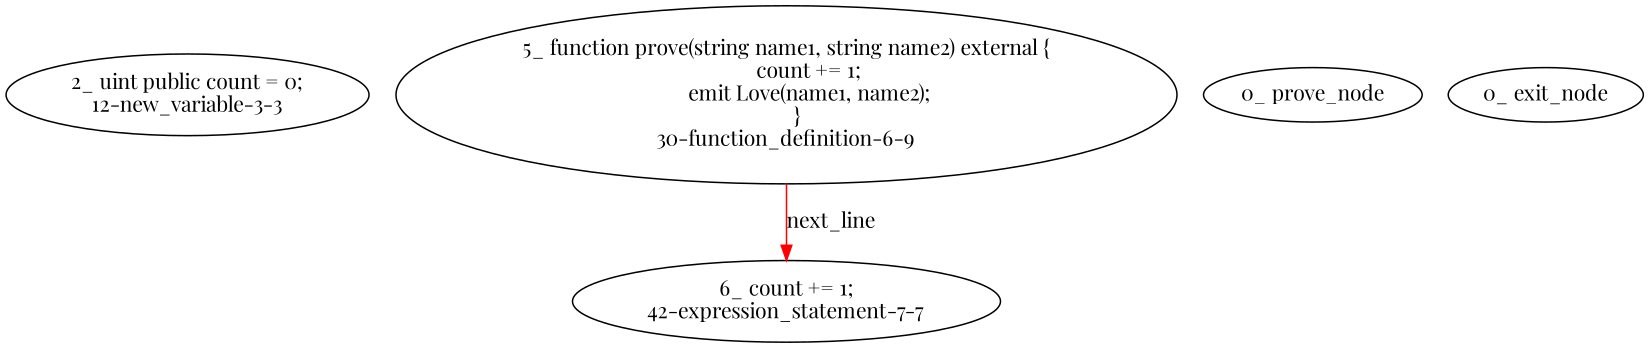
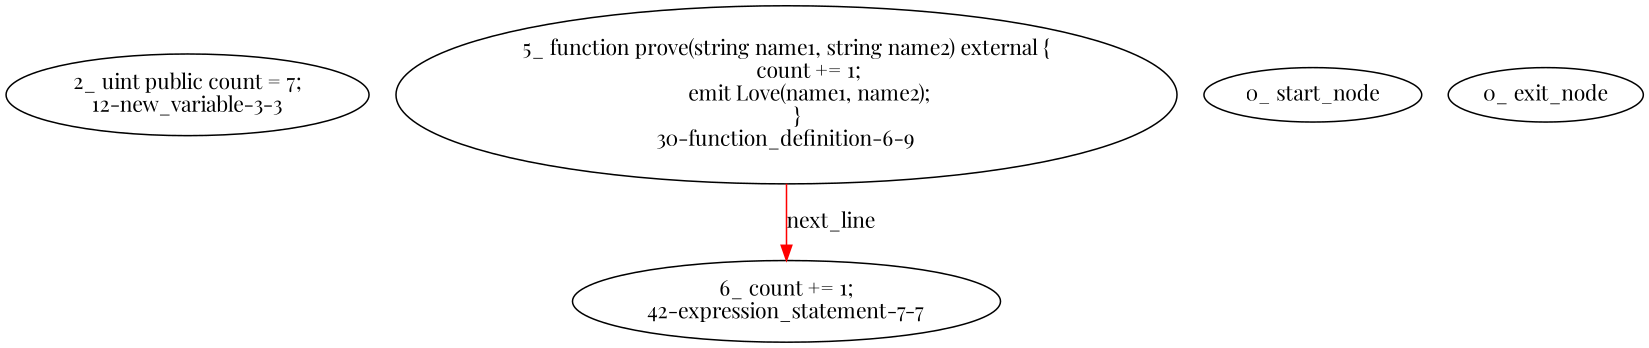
node "2_ uint public count = 0; 12-new_variable-3-3": label "2_ uint public count = 0; 12-new_variable-3-3" -> "2_ uint public count = 7; 12-new_variable-3-3"
node "0_ prove_node": label "0_ prove_node" -> "0_ start_node"
